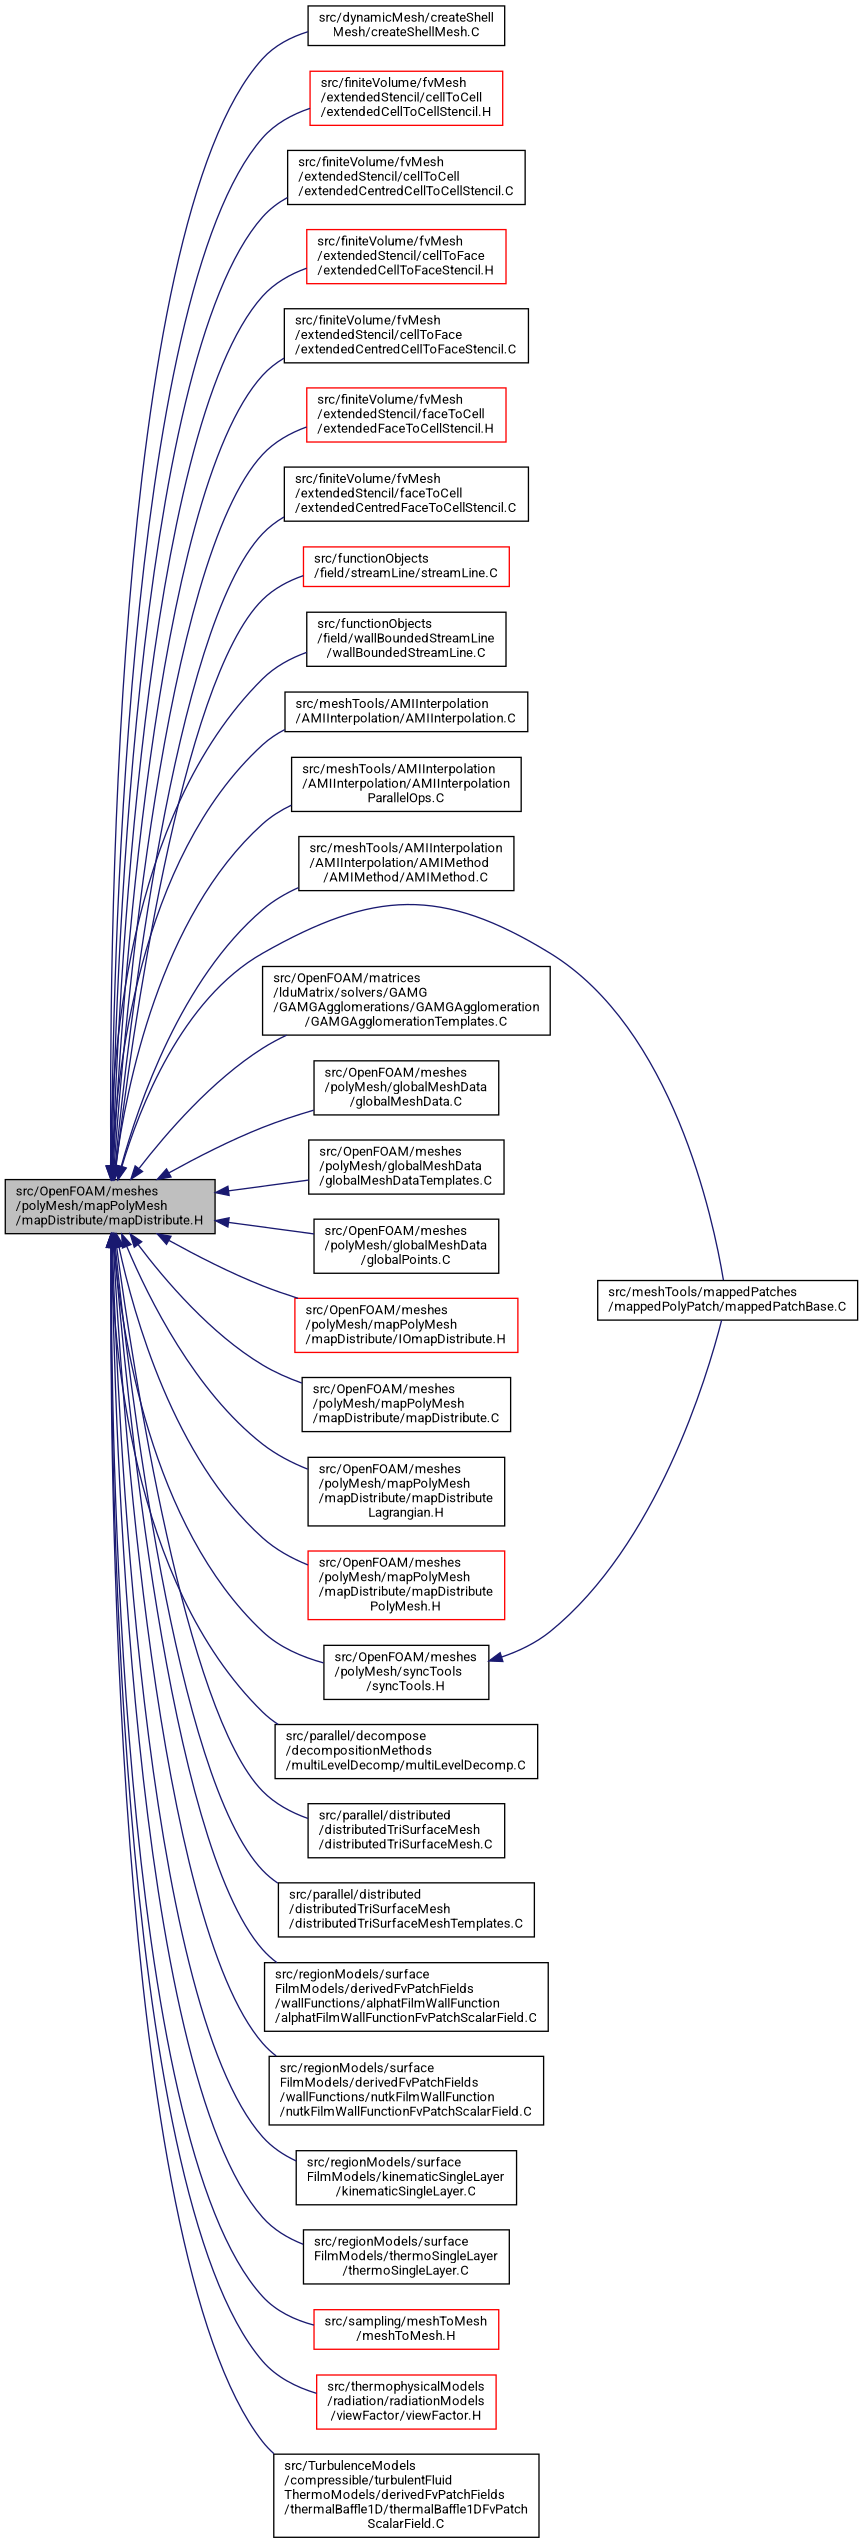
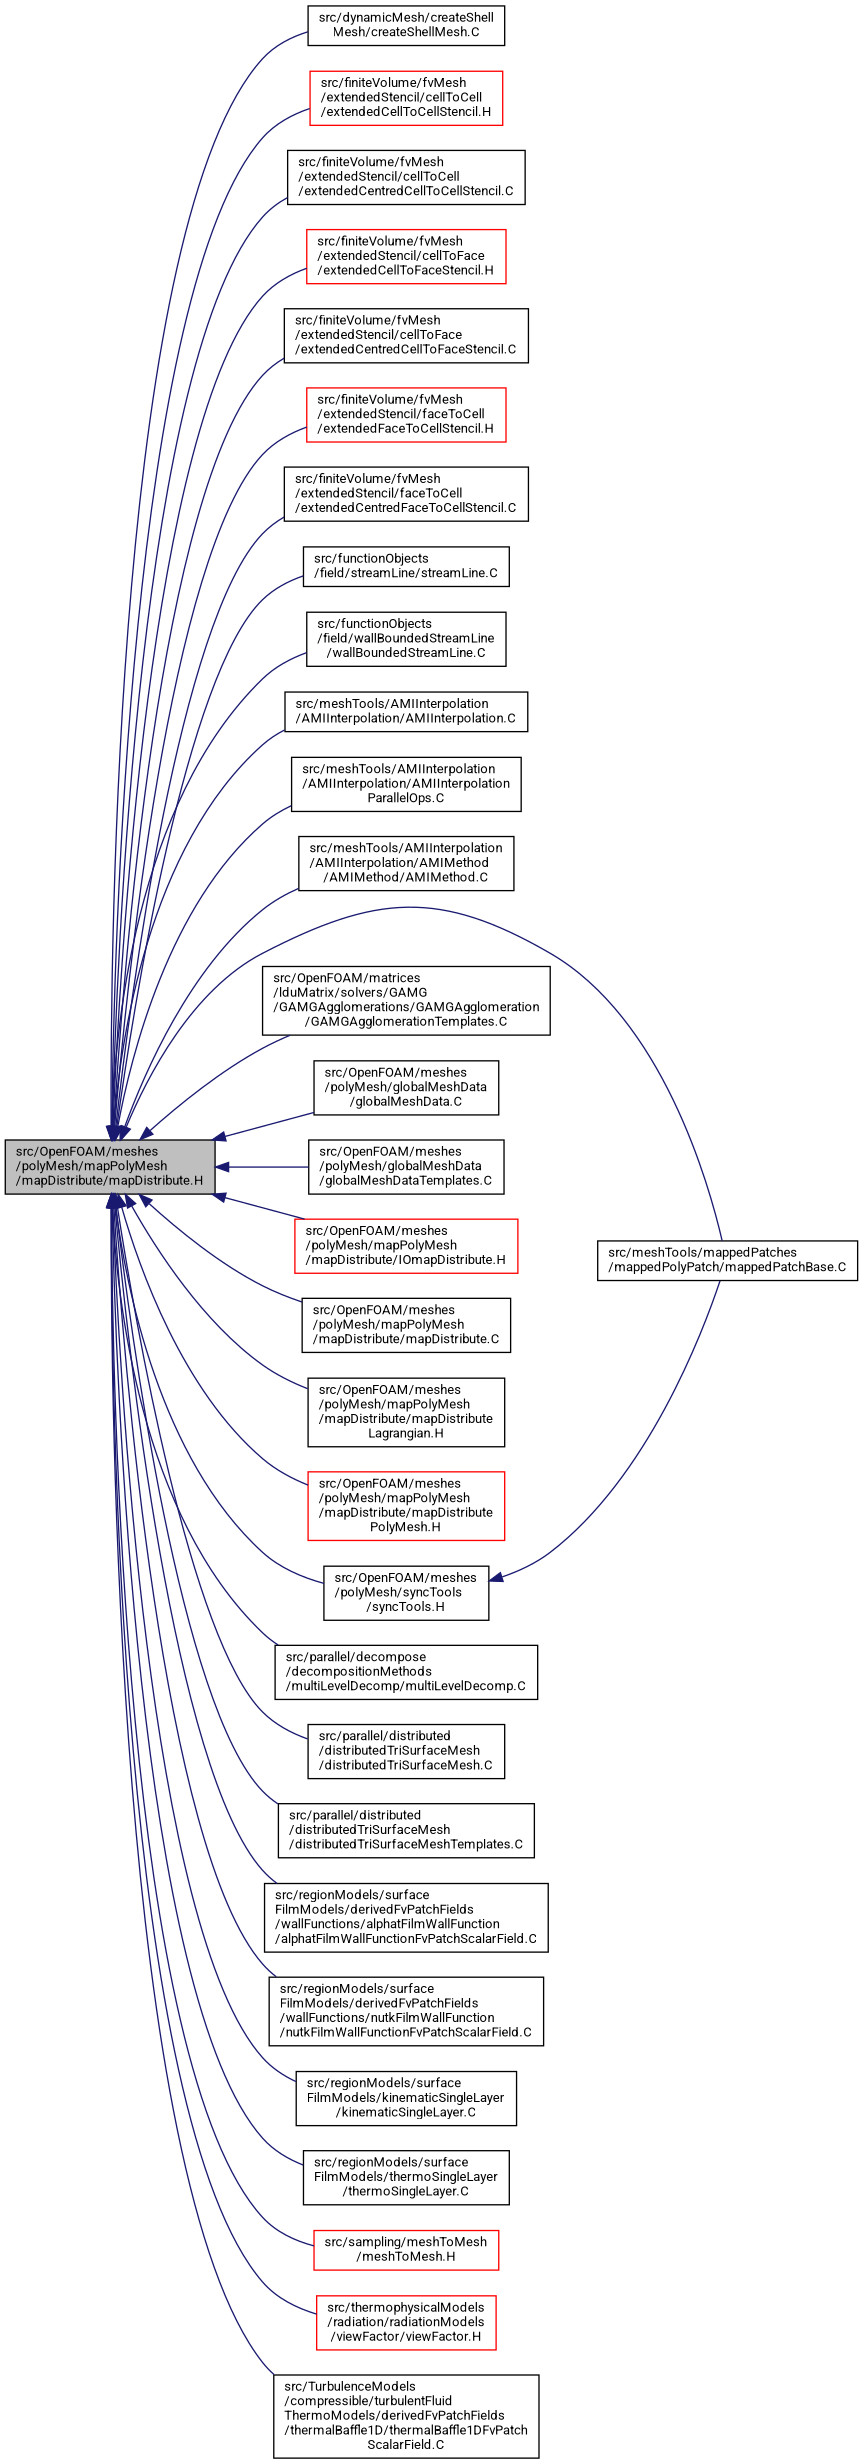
node "src/functionObjects /field/streamLine/streamLine.C": color red -> black
node "src/OpenFOAM/meshes /polyMesh/globalMeshData /globalPoints.C": removed
